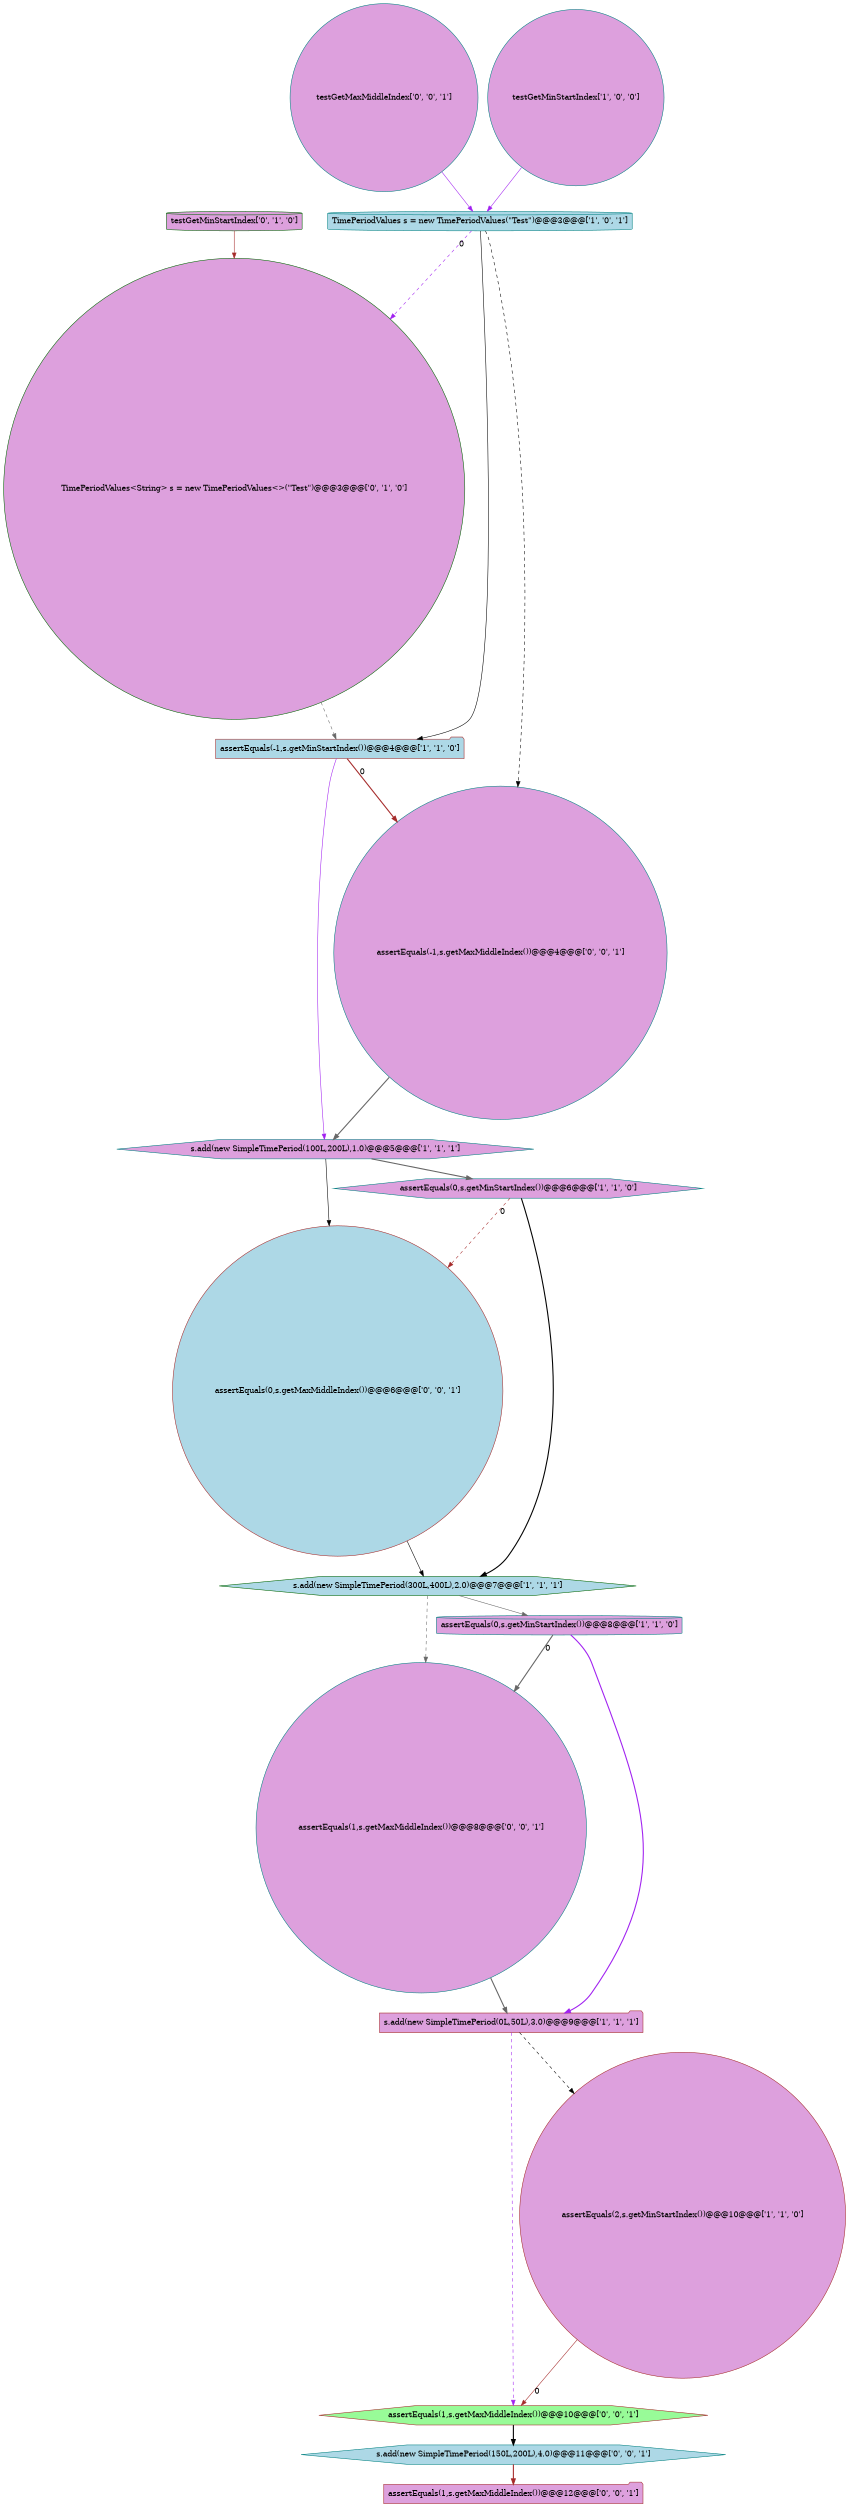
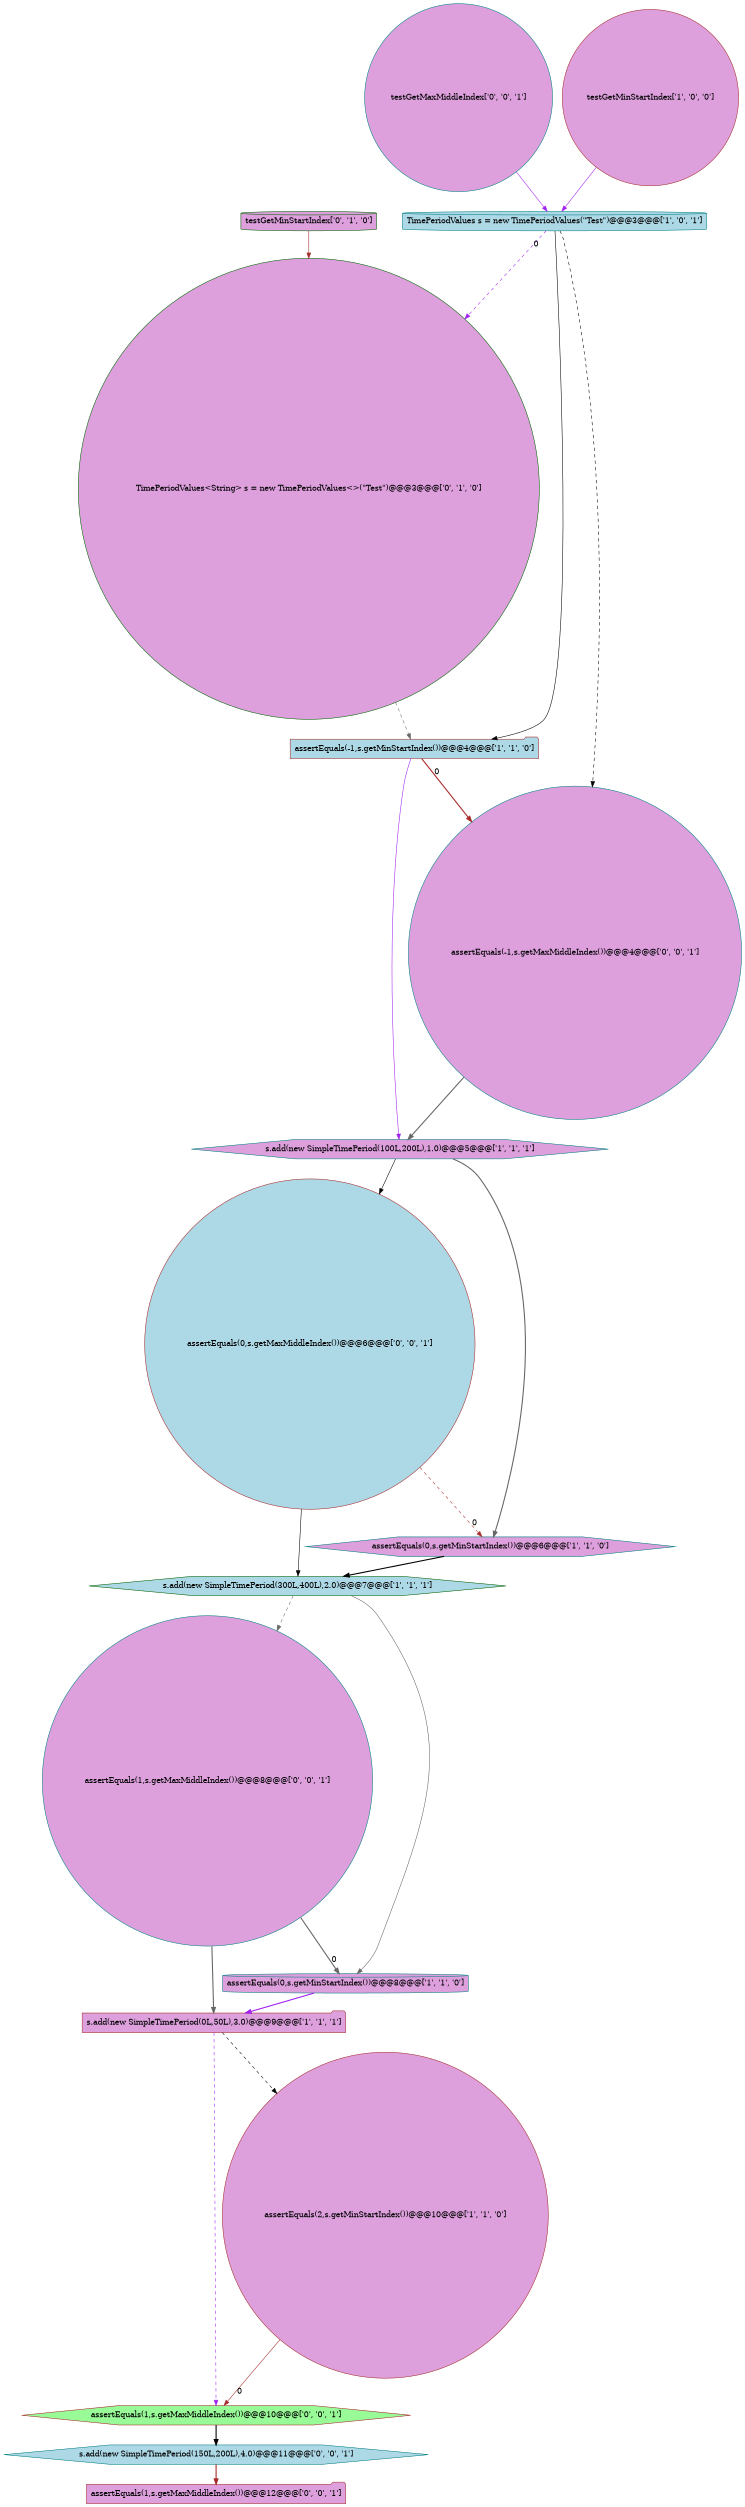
node "testGetMinStartIndex['1', '0', '0']": color teal -> brown
edge "assertEquals(0,s.getMinStartIndex())@@@6@@@['1', '1', '0']" -> "assertEquals(0,s.getMaxMiddleIndex())@@@6@@@['0', '0', '1']": reversed
edge "assertEquals(0,s.getMinStartIndex())@@@8@@@['1', '1', '0']" -> "assertEquals(1,s.getMaxMiddleIndex())@@@8@@@['0', '0', '1']": reversed
